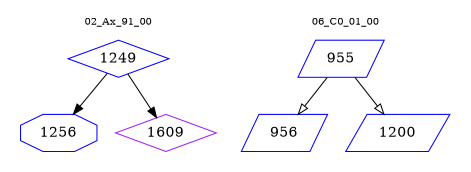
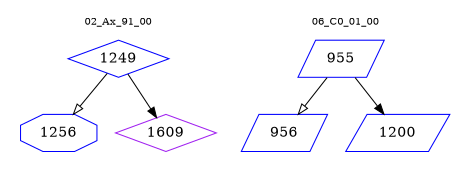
edge "1249" -> "1256": arrowhead normal -> onormal
edge "955" -> "1200": arrowhead onormal -> normal
